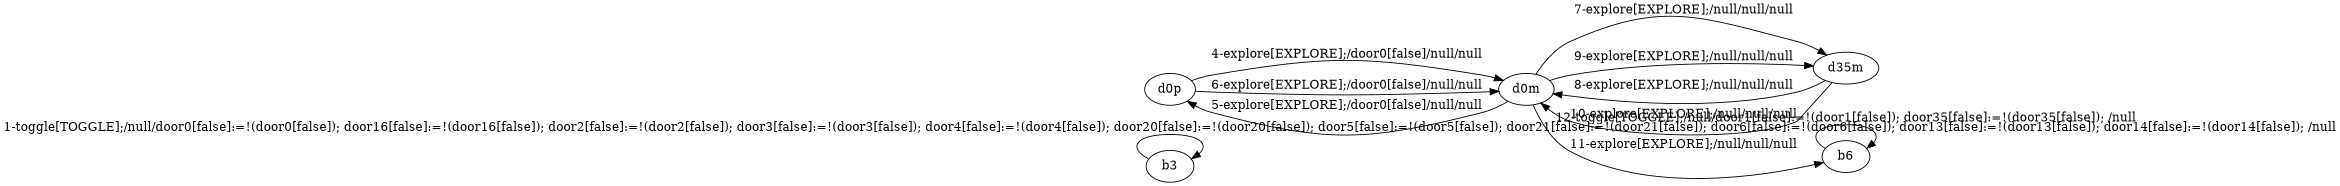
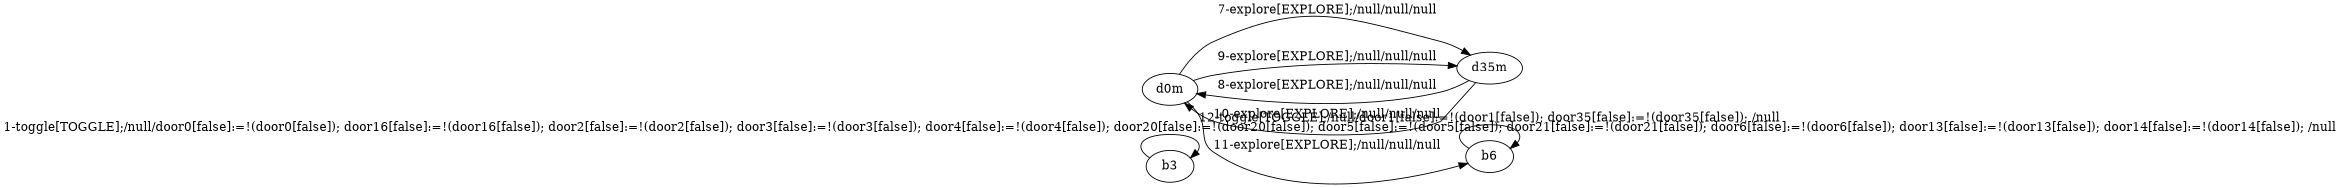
node "d0p": removed
